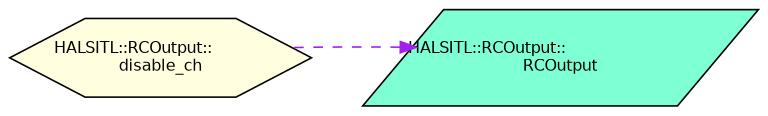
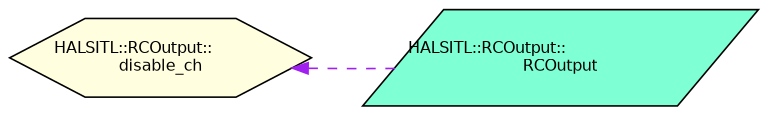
edge "HALSITL::RCOutput:: disable_ch" -> "HALSITL::RCOutput:: RCOutput": reversed
